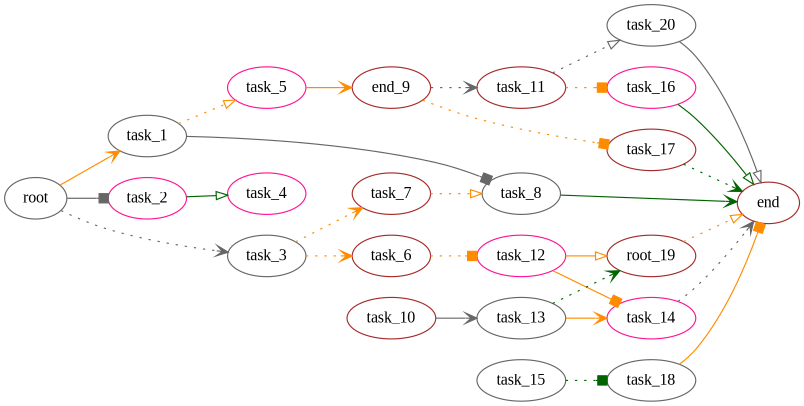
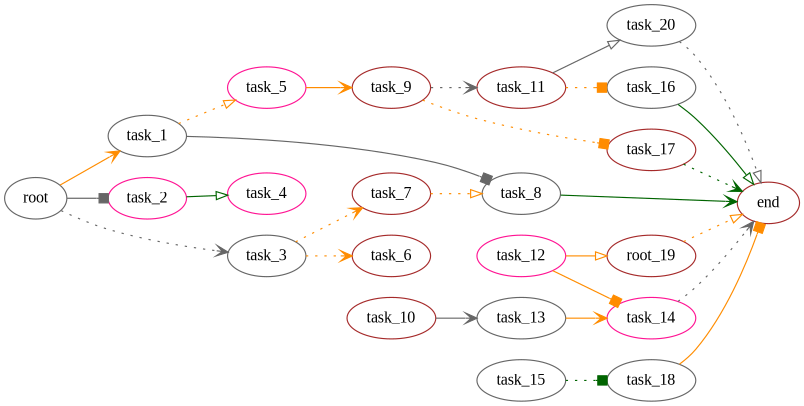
edge "task_11" -> "task_20": style dotted -> solid
node "end_9": label "end_9" -> "task_9"
node "task_16": color deeppink -> gray40
edge "task_20" -> "end": style solid -> dotted
edge "task_6" -> "task_12": removed
edge "task_13" -> "root_19": removed
